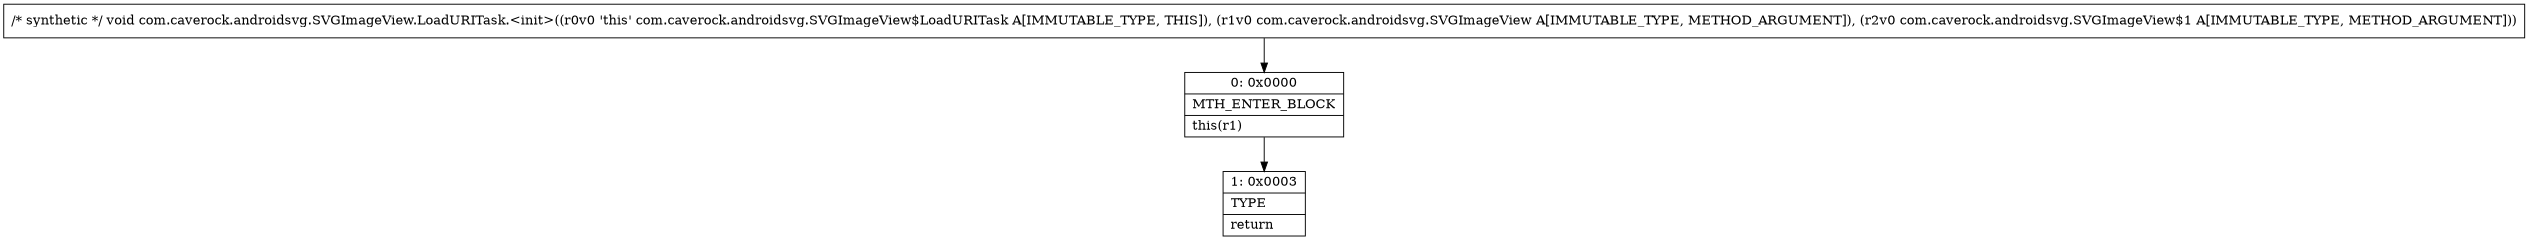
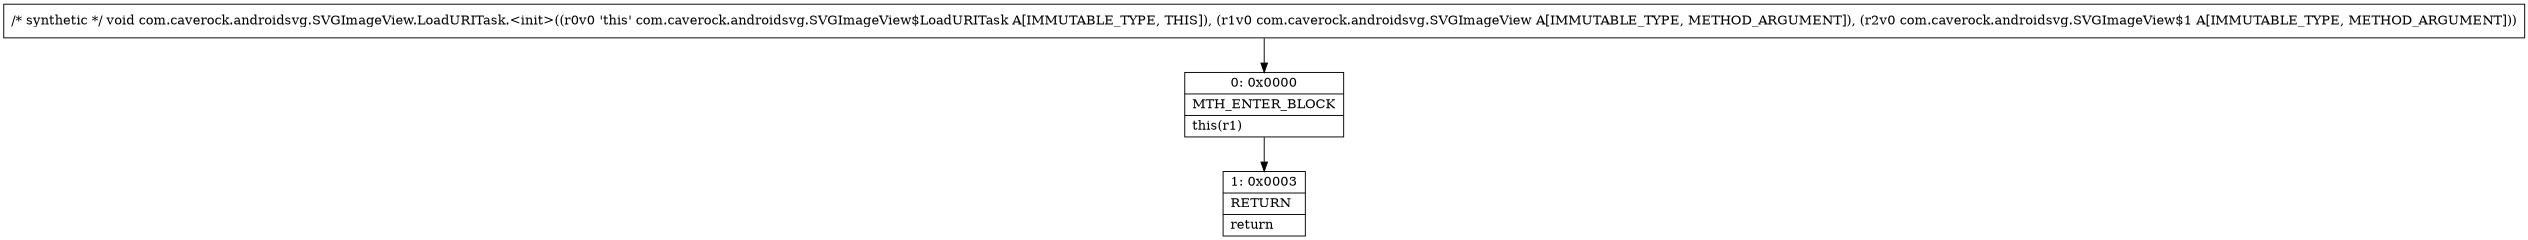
node "1: 0x0003": text "TYPE" -> "RETURN"
